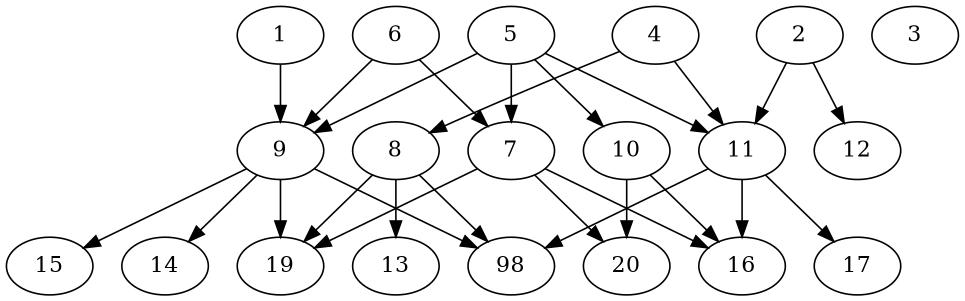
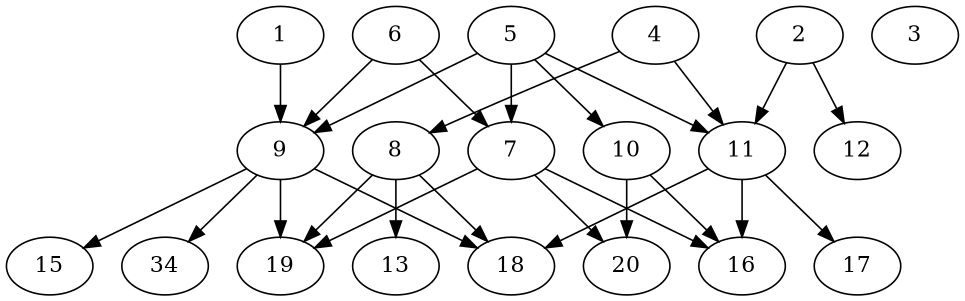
node "14": label "14" -> "34"
node "98": label "98" -> "18"
